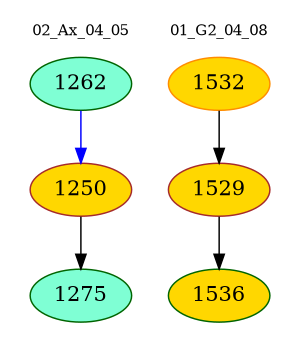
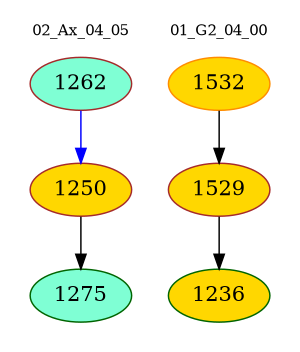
cluster "01_G2_04_08": label "01_G2_04_08" -> "01_G2_04_00"
node "1262": color darkgreen -> brown
node "1536": label "1536" -> "1236"
